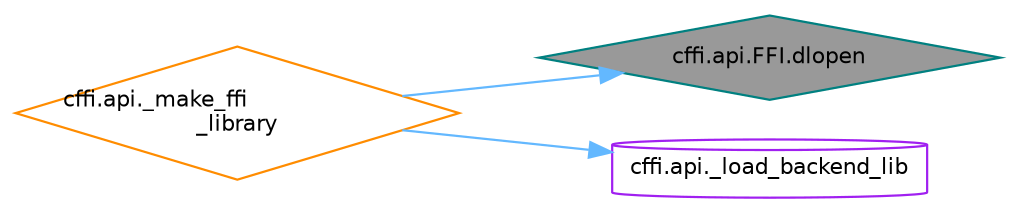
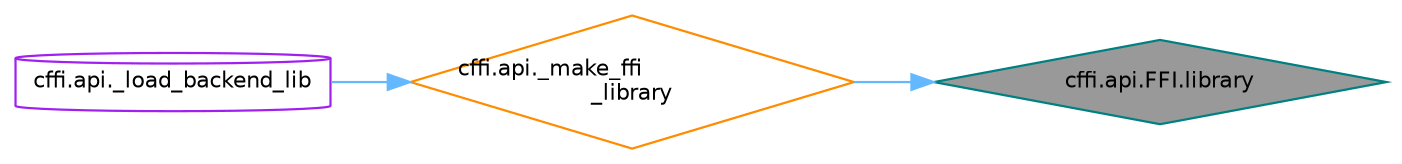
node "cffi.api.FFI.dlopen": label "cffi.api.FFI.dlopen" -> "cffi.api.FFI.library"
edge "cffi.api._make_ffi _library" -> "cffi.api._load_backend_lib": reversed
